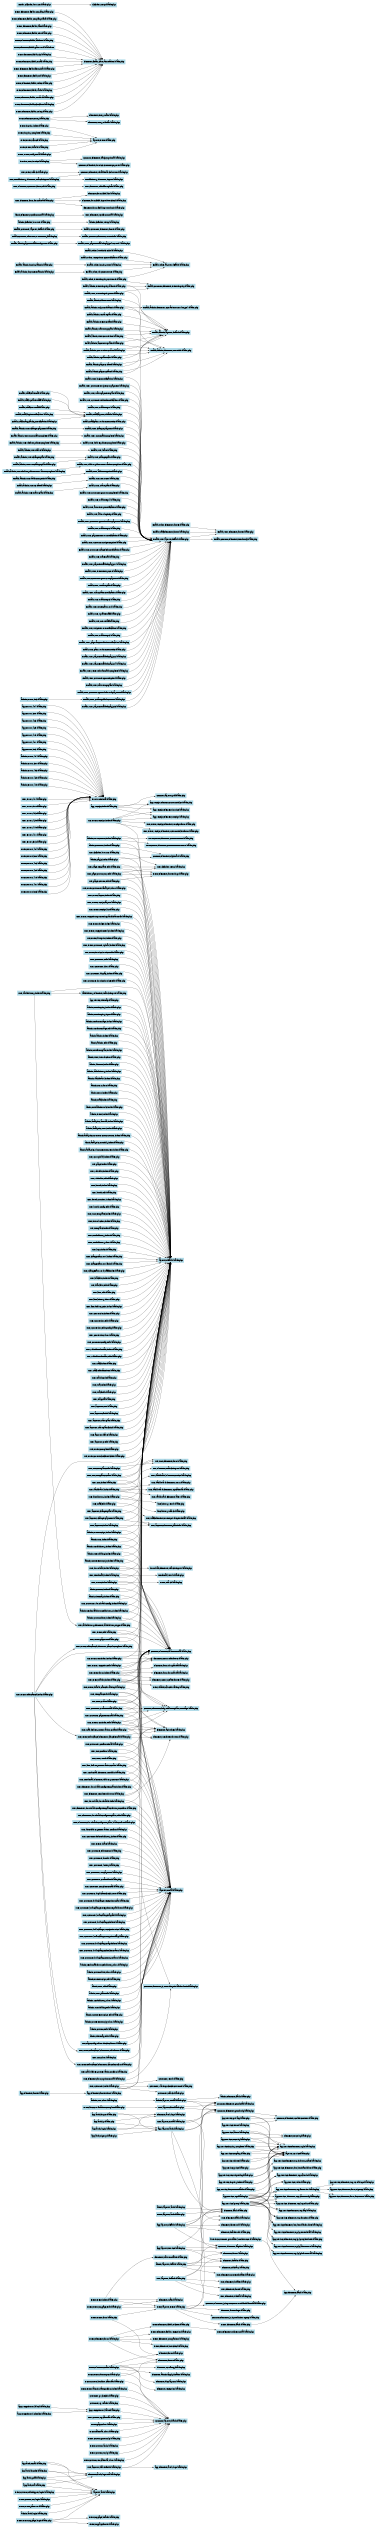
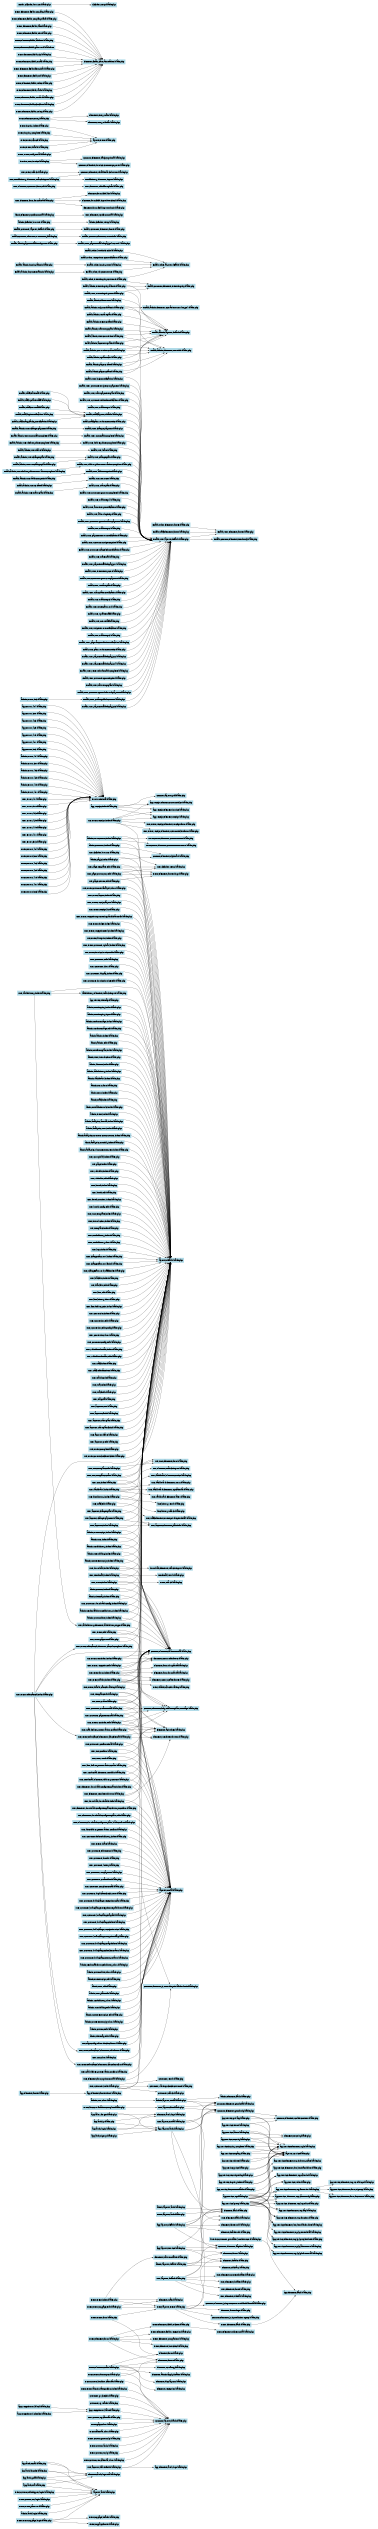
node "admin/errors/401.blade.php": added
node "app/auth/forget.blade.php": label "app/auth/forget.blade.php" -> "app/allow/forget.blade.php"
edge "admin/layouts/default.blade.php" -> "user/elements/content_header.blade.php": now "user/layouts/default.blade.php" -> "user/elements/content_header.blade.php"
